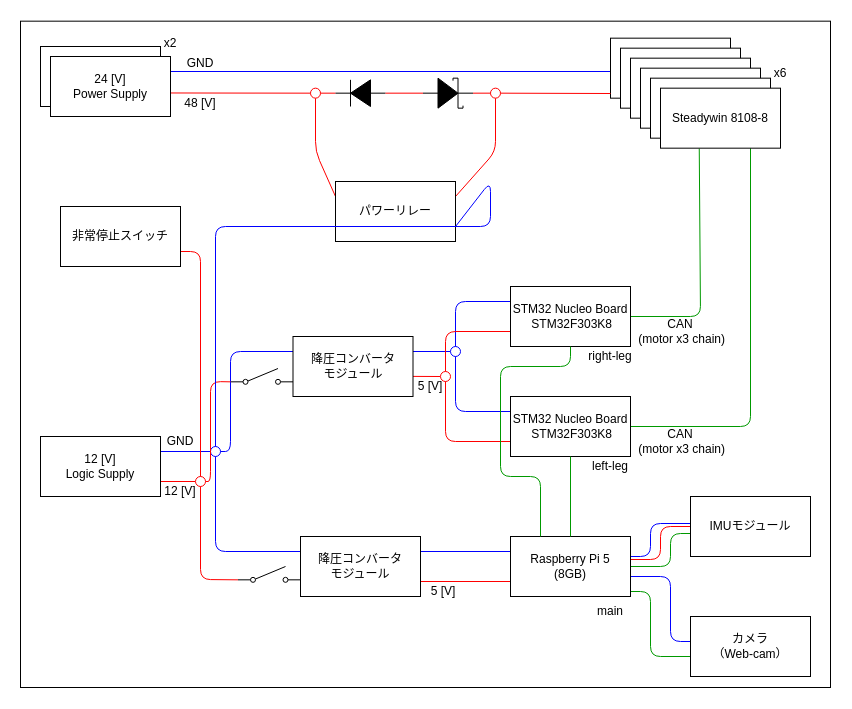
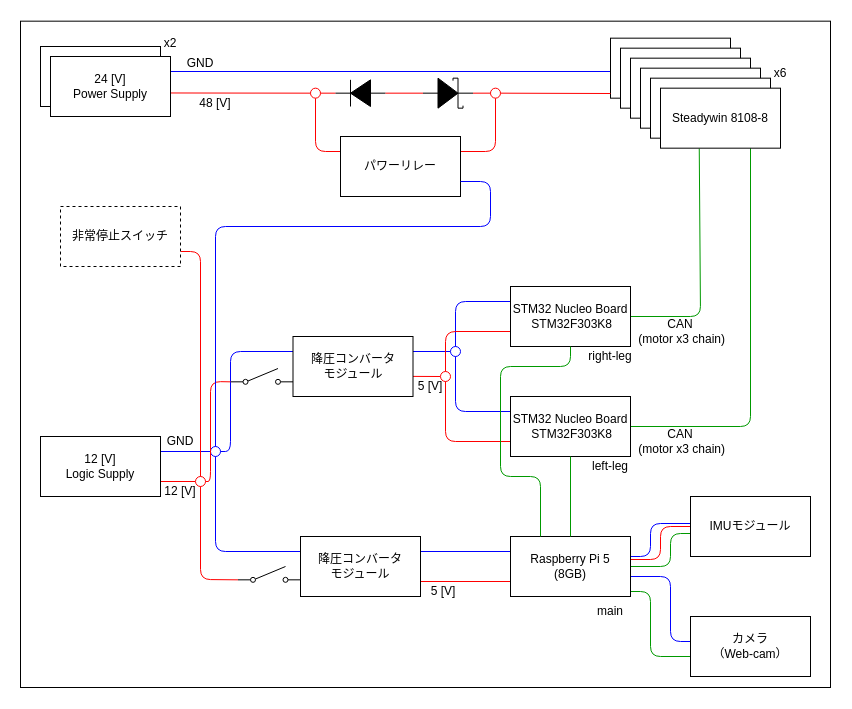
node "48 [V]": moved (201, 103) -> (216, 103)
node "パワーリレー": moved (396, 212) -> (401, 167)
node "非常停止スイッチ": style solid -> dashed
